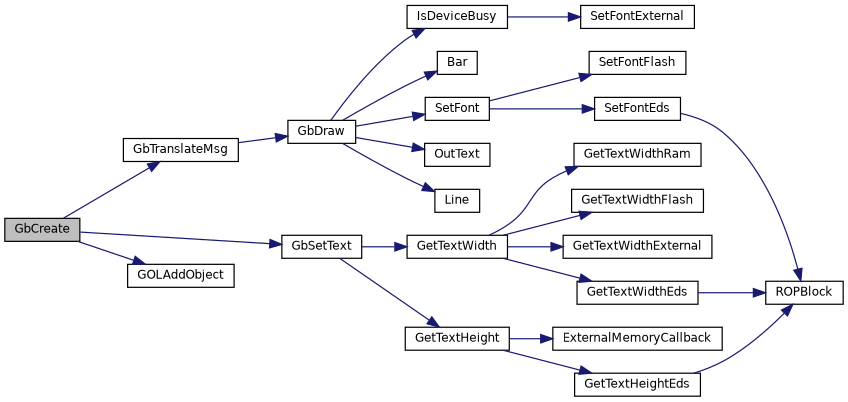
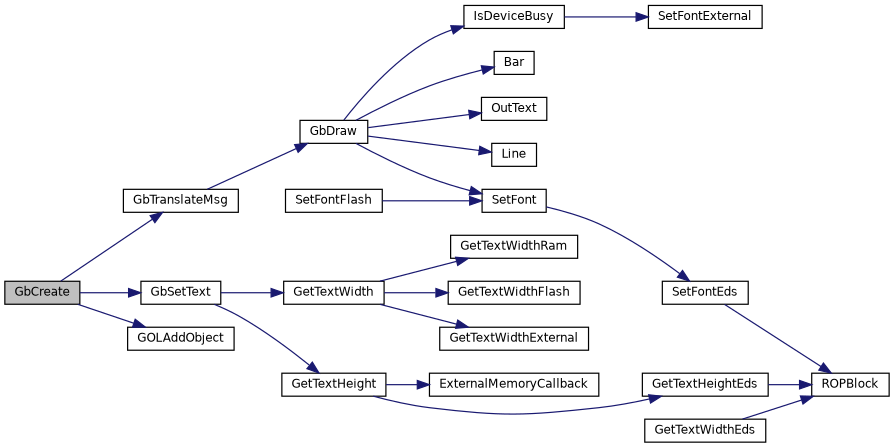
edge "SetFont" -> "SetFontFlash": reversed
edge "GetTextWidth" -> "GetTextWidthEds": removed
